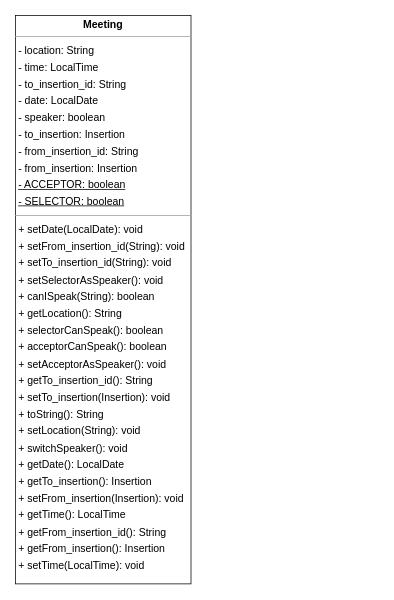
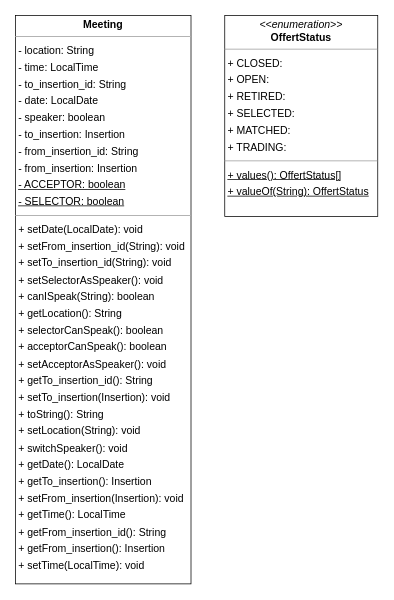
node "<<enumeration>> OffertStatus + CLOSED: + OPEN: + RETIRED: + SELECTED: + MATCHED: + TRADING: + values(): OffertStatus[] + valueOf(String): OffertStatus": added
